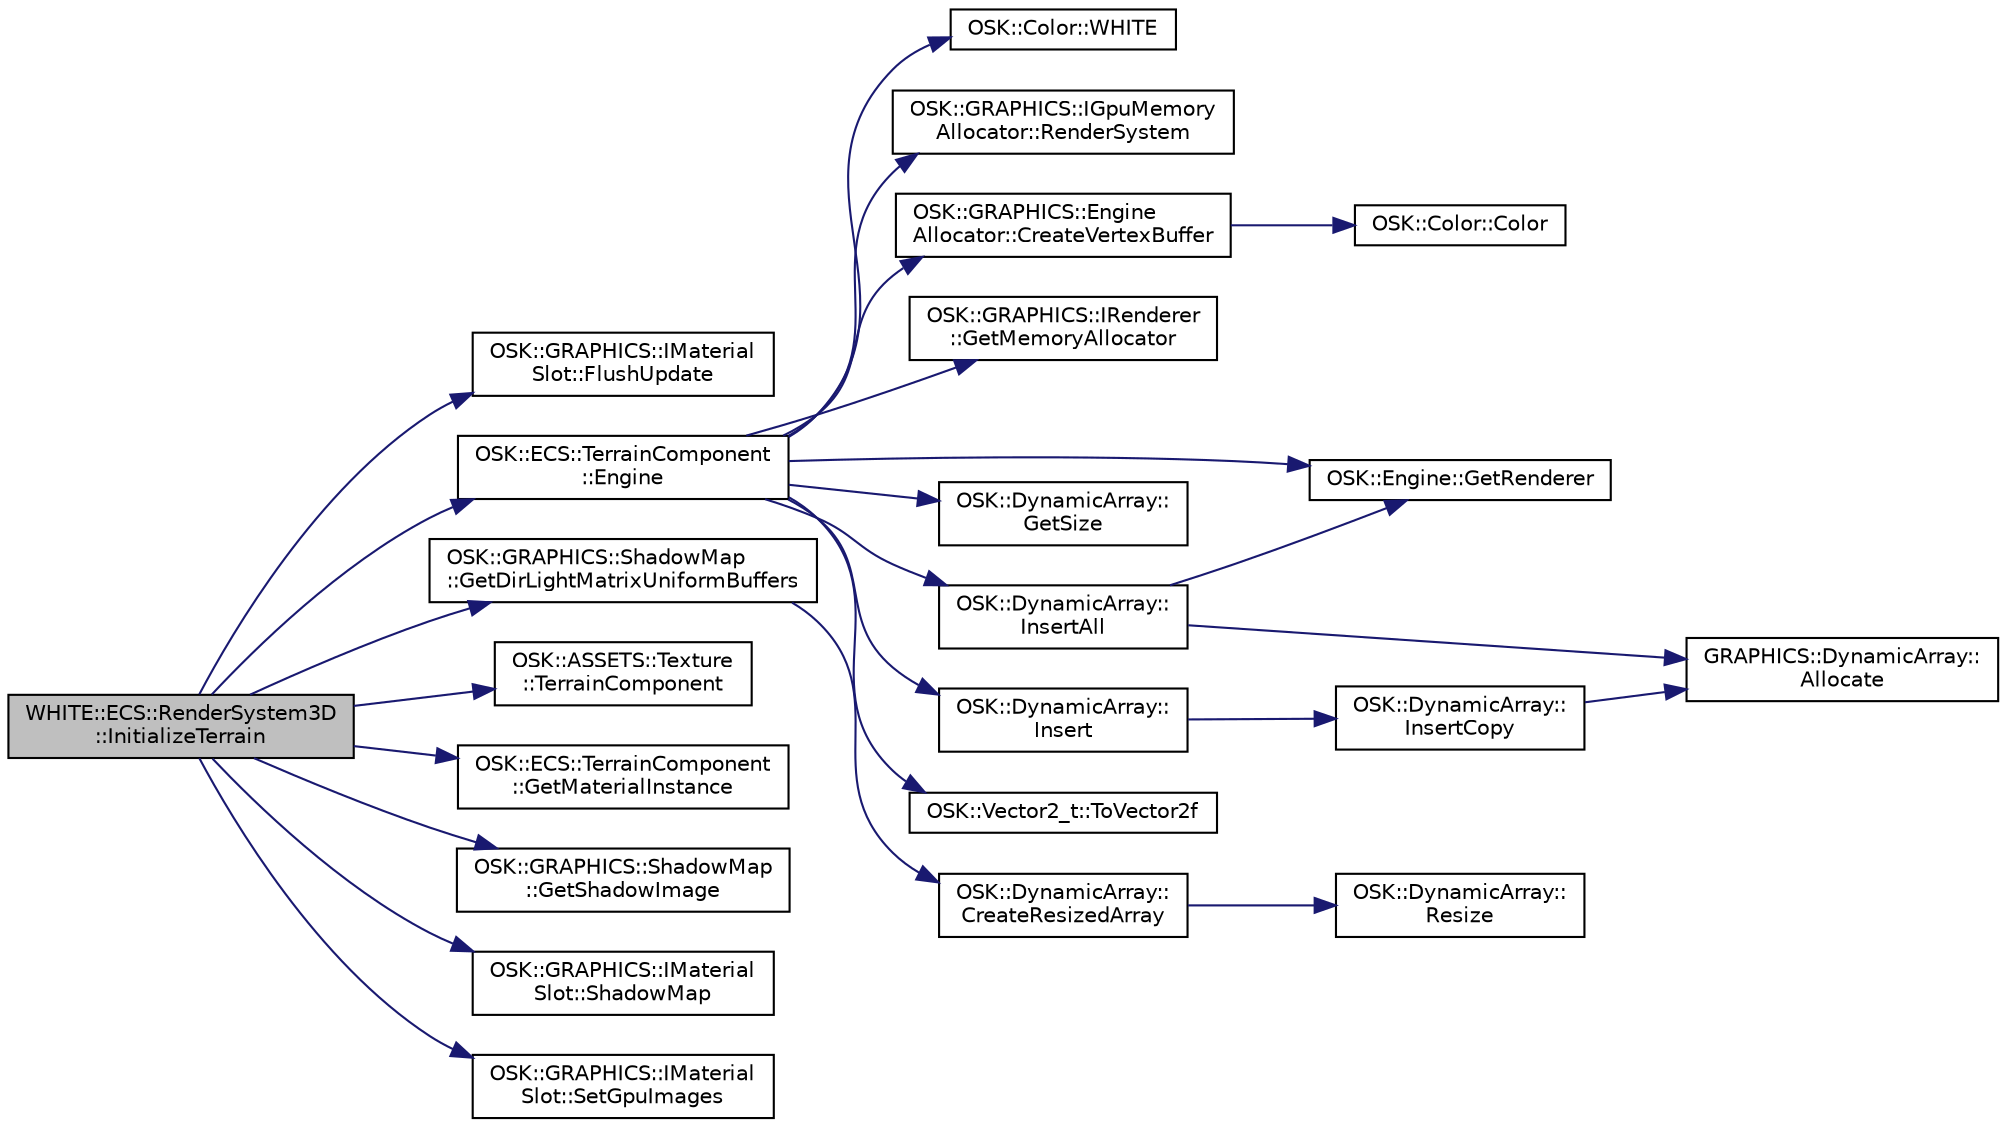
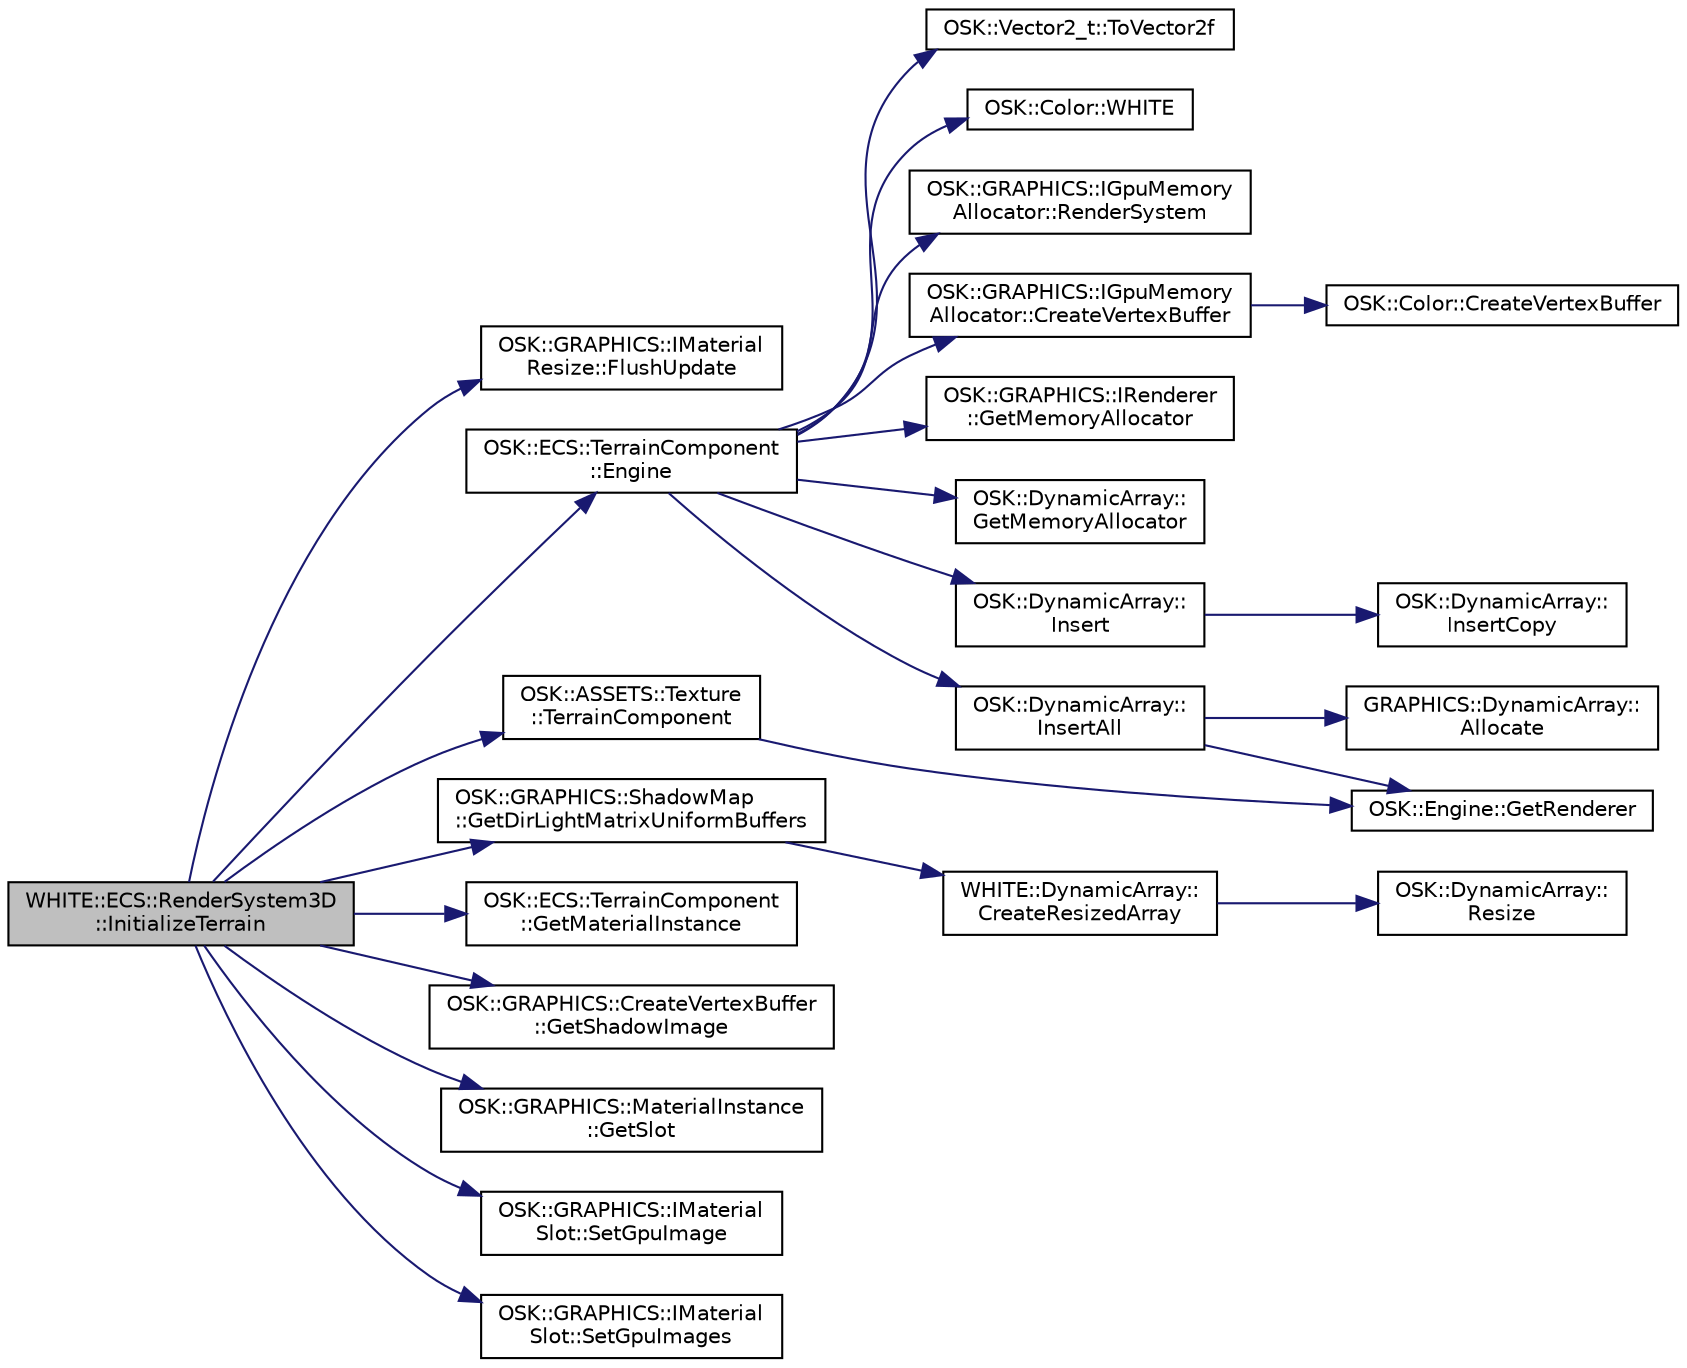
node "OSK::GRAPHICS::Engine Allocator::CreateVertexBuffer": label "OSK::GRAPHICS::Engine Allocator::CreateVertexBuffer" -> "OSK::GRAPHICS::IGpuMemory Allocator::CreateVertexBuffer"
node "OSK::Color::Color": label "OSK::Color::Color" -> "OSK::Color::CreateVertexBuffer"
node "OSK::GRAPHICS::IMaterial Slot::FlushUpdate": label "OSK::GRAPHICS::IMaterial Slot::FlushUpdate" -> "OSK::GRAPHICS::IMaterial Resize::FlushUpdate"
edge "OSK::ECS::TerrainComponent ::Engine" -> "OSK::Engine::GetRenderer": now "OSK::ASSETS::Texture ::TerrainComponent" -> "OSK::Engine::GetRenderer"
node "OSK::DynamicArray:: GetSize": label "OSK::DynamicArray:: GetSize" -> "OSK::DynamicArray:: GetMemoryAllocator"
edge "OSK::DynamicArray:: InsertCopy" -> "GRAPHICS::DynamicArray:: Allocate": removed
node "OSK::GRAPHICS::ShadowMap ::GetShadowImage": label "OSK::GRAPHICS::ShadowMap ::GetShadowImage" -> "OSK::GRAPHICS::CreateVertexBuffer ::GetShadowImage"
node "OSK::DynamicArray:: CreateResizedArray": label "OSK::DynamicArray:: CreateResizedArray" -> "WHITE::DynamicArray:: CreateResizedArray"
node "OSK::GRAPHICS::IMaterial Slot::ShadowMap": label "OSK::GRAPHICS::IMaterial Slot::ShadowMap" -> "OSK::GRAPHICS::IMaterial Slot::SetGpuImage"
node "OSK::GRAPHICS::MaterialInstance ::GetSlot": added
